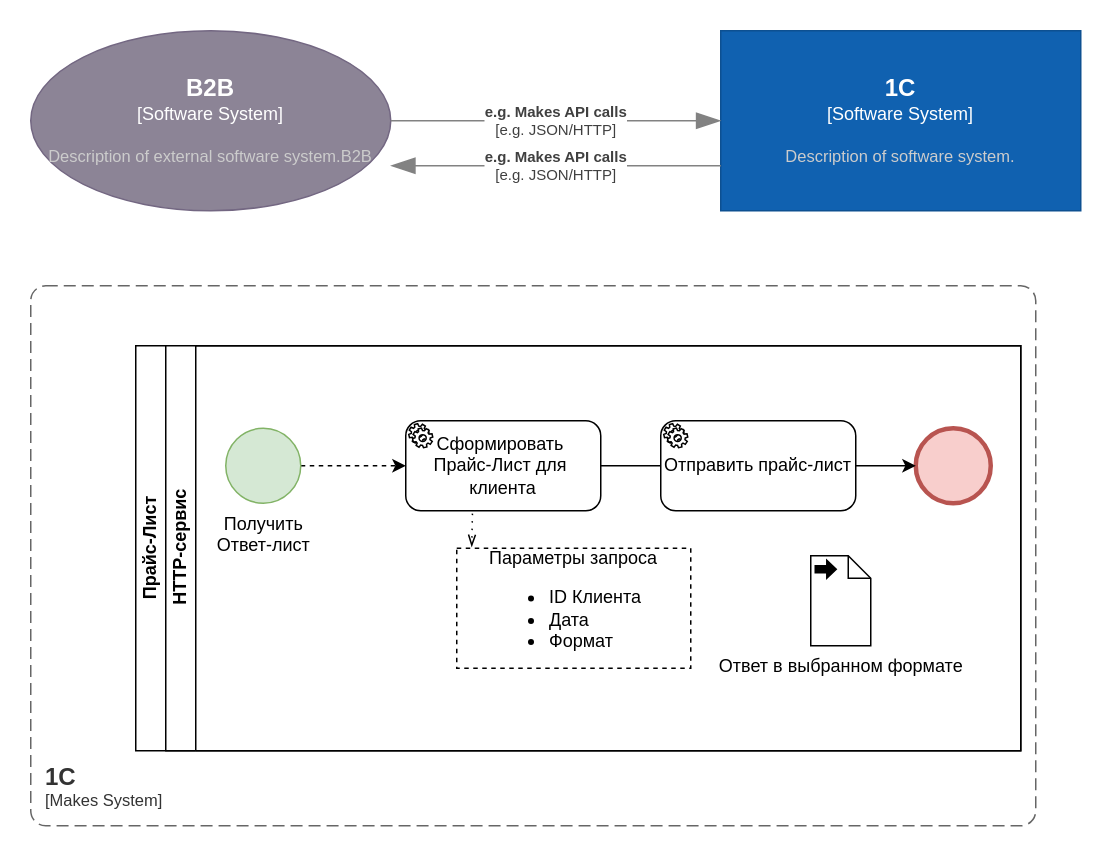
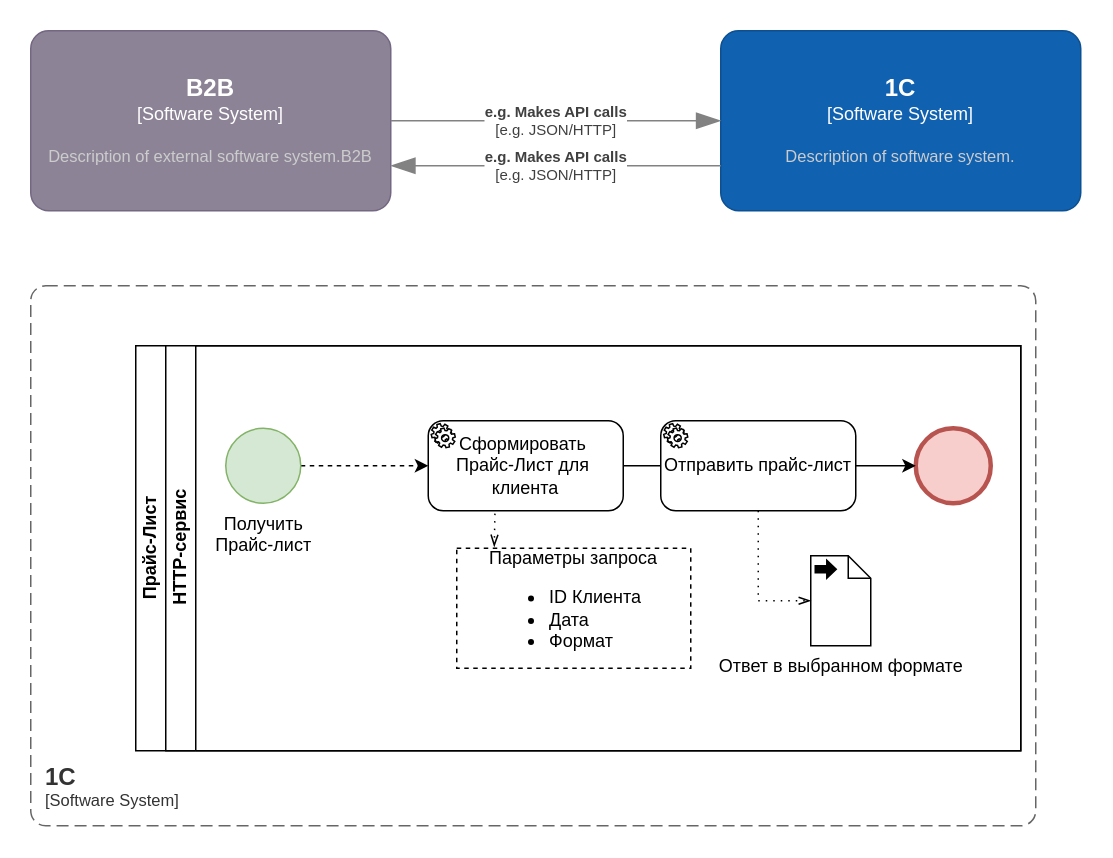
node "B2B [Software System] Description of external software system.B2B": shape ellipse -> rounded rectangle
node "1C [Software System] Description of software system.": shape rectangle -> rounded rectangle
node "Сформировать Прайс-Лист для клиента": moved (503, 466) -> (526, 466)
node "Получить Ответ-лист": label "Получить Ответ-лист" -> "Получить Прайс-лист"
edge "Отправить прайс-лист" -> "Ответ в выбранном формате": added
node "1C [Makes System]": label "1C [Makes System]" -> "1C [Software System]"
